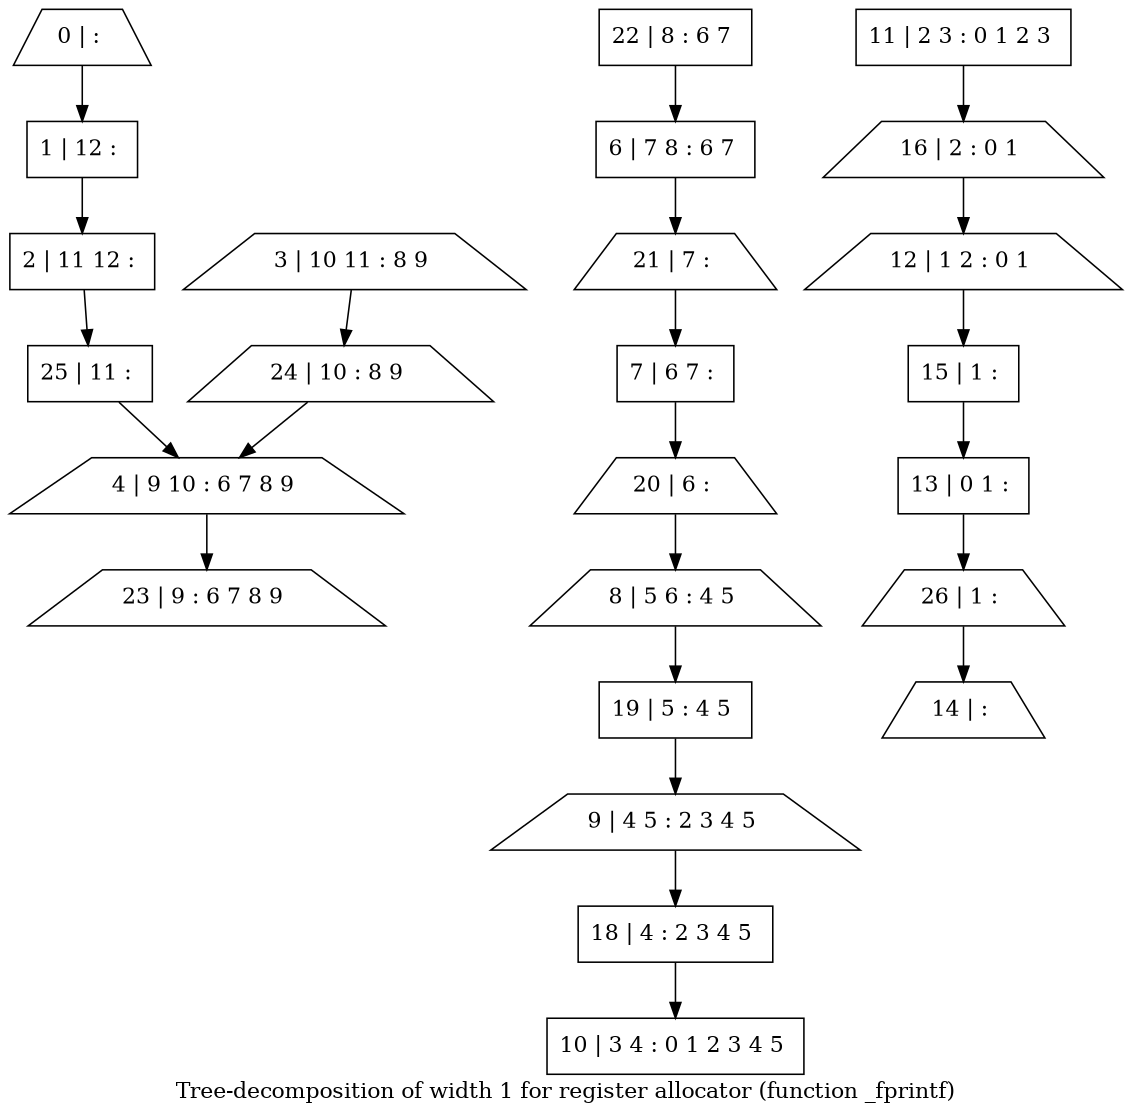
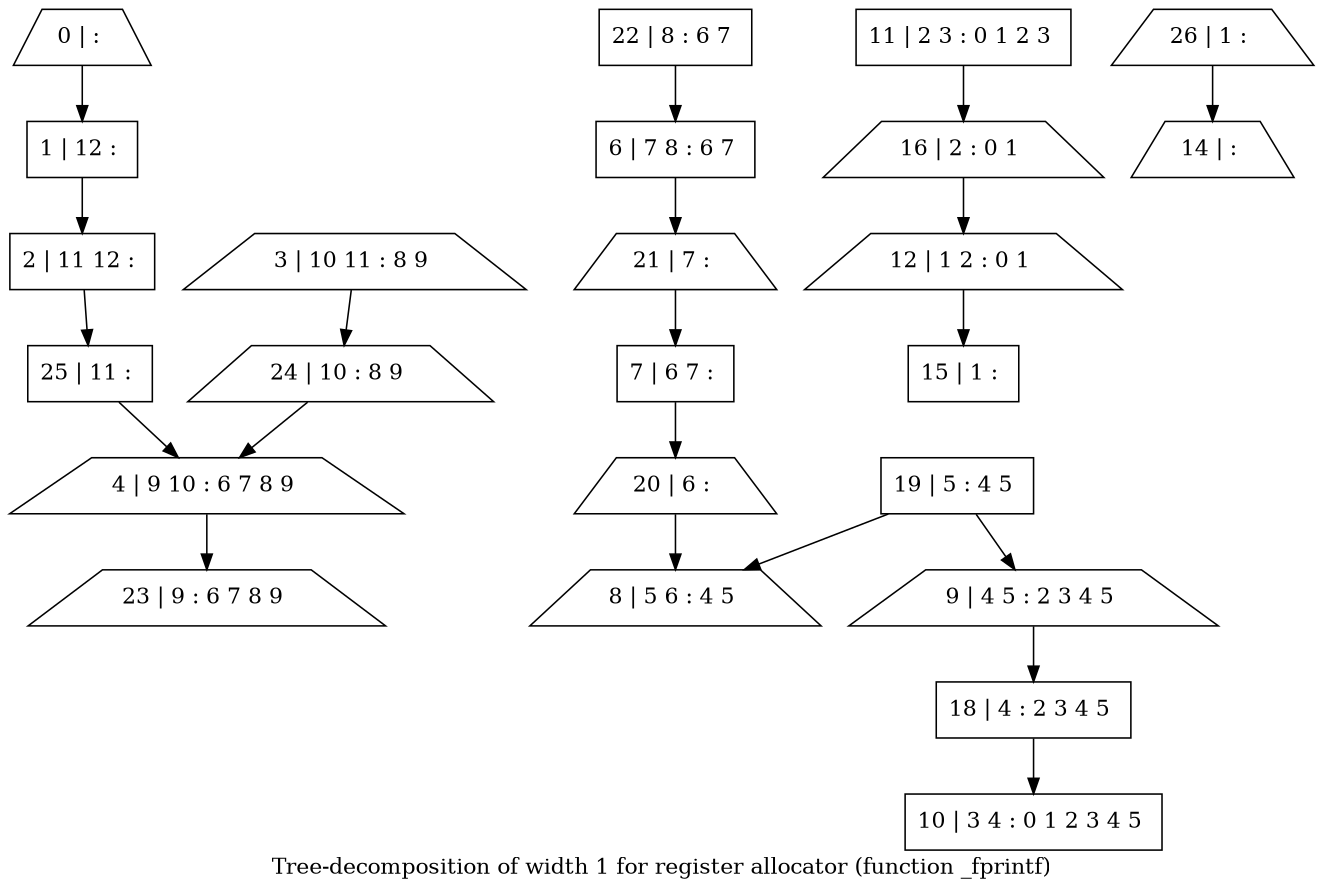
node "13 | 0 1 :": removed
edge "8 | 5 6 : 4 5" -> "19 | 5 : 4 5": reversed
